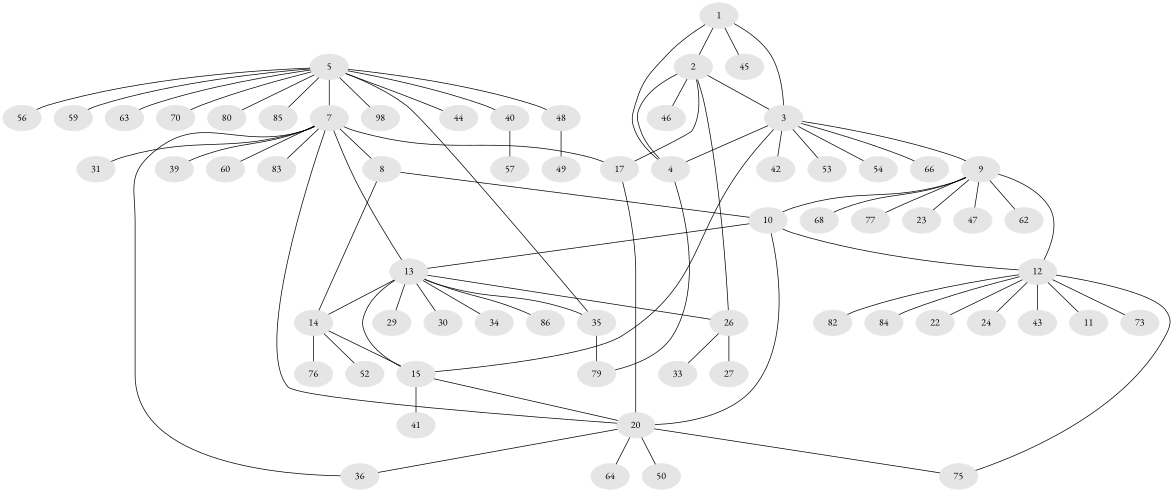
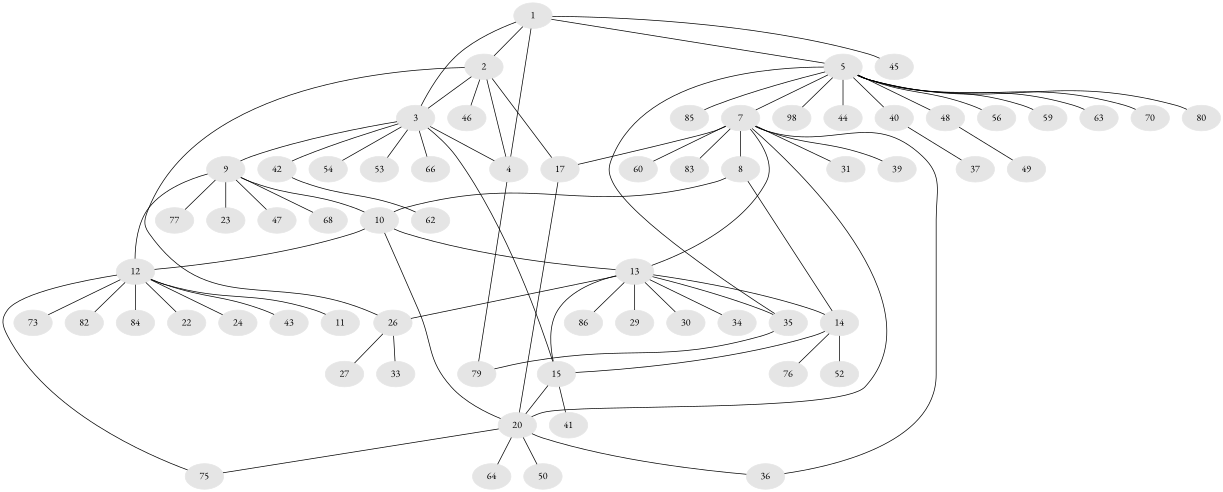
edge "1" -- "5": added
node "57": label "57" -> "37"
edge "9" -- "62": now "42" -- "62"
